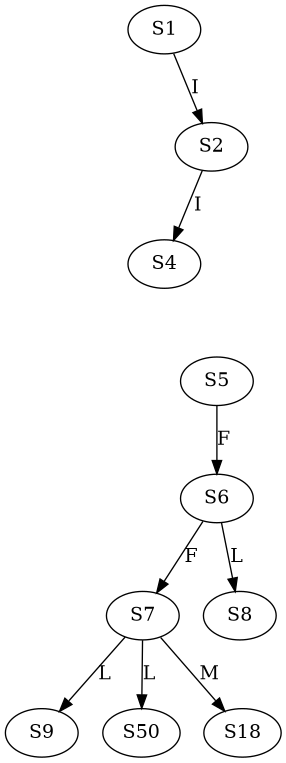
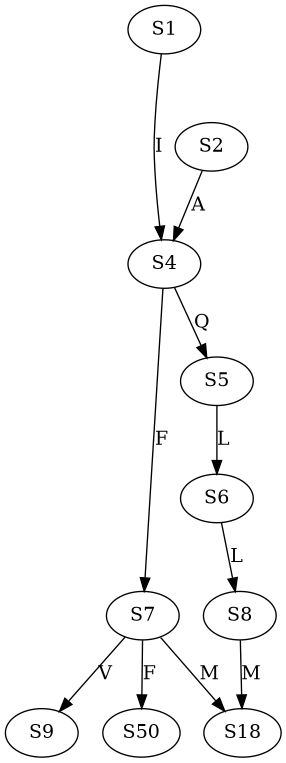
edge "S1" -> "S2": now "S1" -> "S4"
edge "S2" -> "S4": label "I" -> "A"
edge "S4" -> "S5": added, label "Q"
edge "S5" -> "S6": label "F" -> "L"
edge "S6" -> "S7": now "S4" -> "S7"
edge "S8" -> "S18": added, label "M"
edge "S7" -> "S9": label "L" -> "V"
edge "S7" -> "S50": label "L" -> "F"
